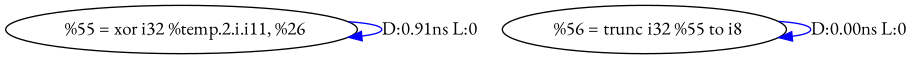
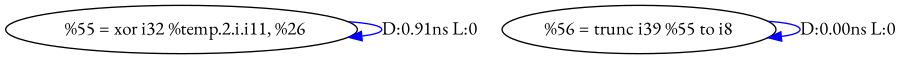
node "%56 = trunc i32 %55 to i8": label "%56 = trunc i32 %55 to i8" -> "%56 = trunc i39 %55 to i8"
